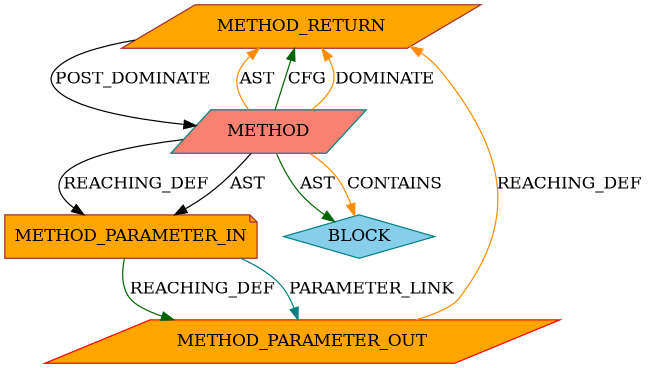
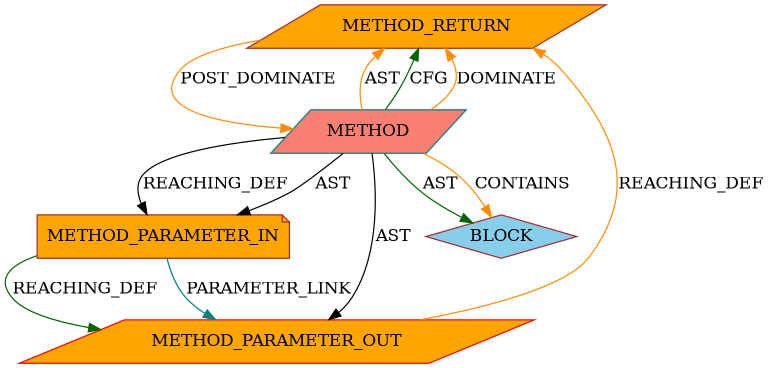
edge "METHOD_RETURN" -> "METHOD": color black -> darkorange
node "BLOCK": color teal -> brown
edge "METHOD" -> "METHOD_PARAMETER_OUT": added, label "AST"
